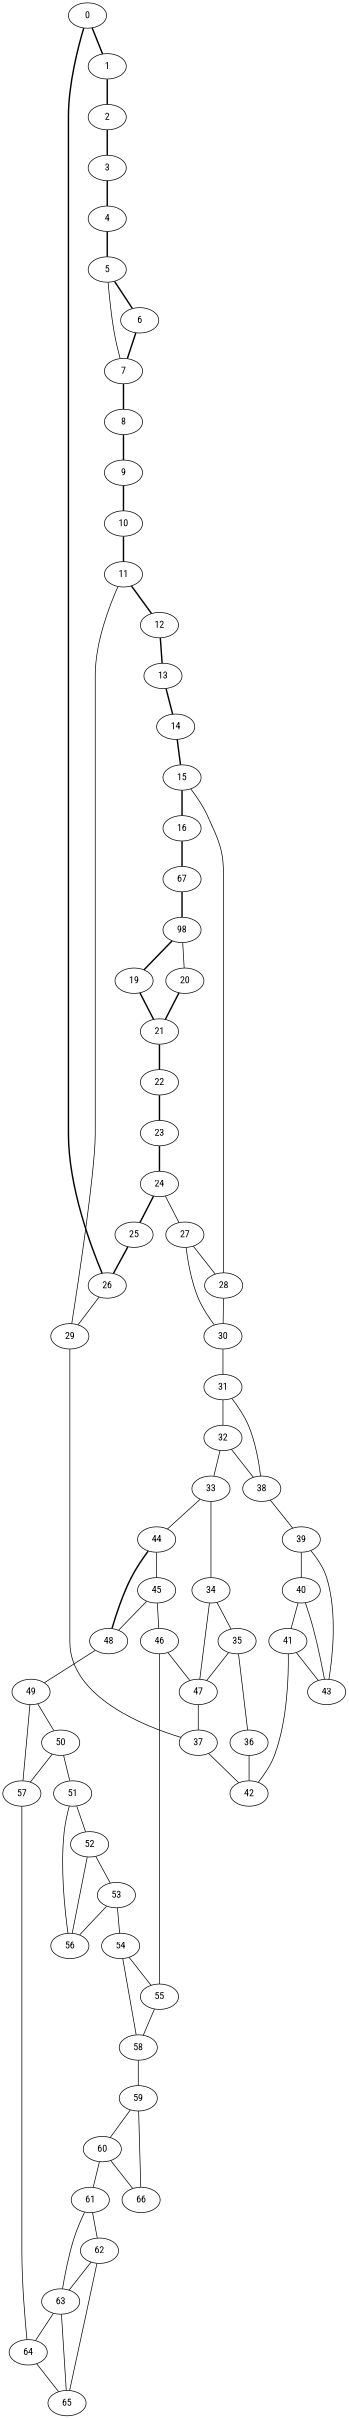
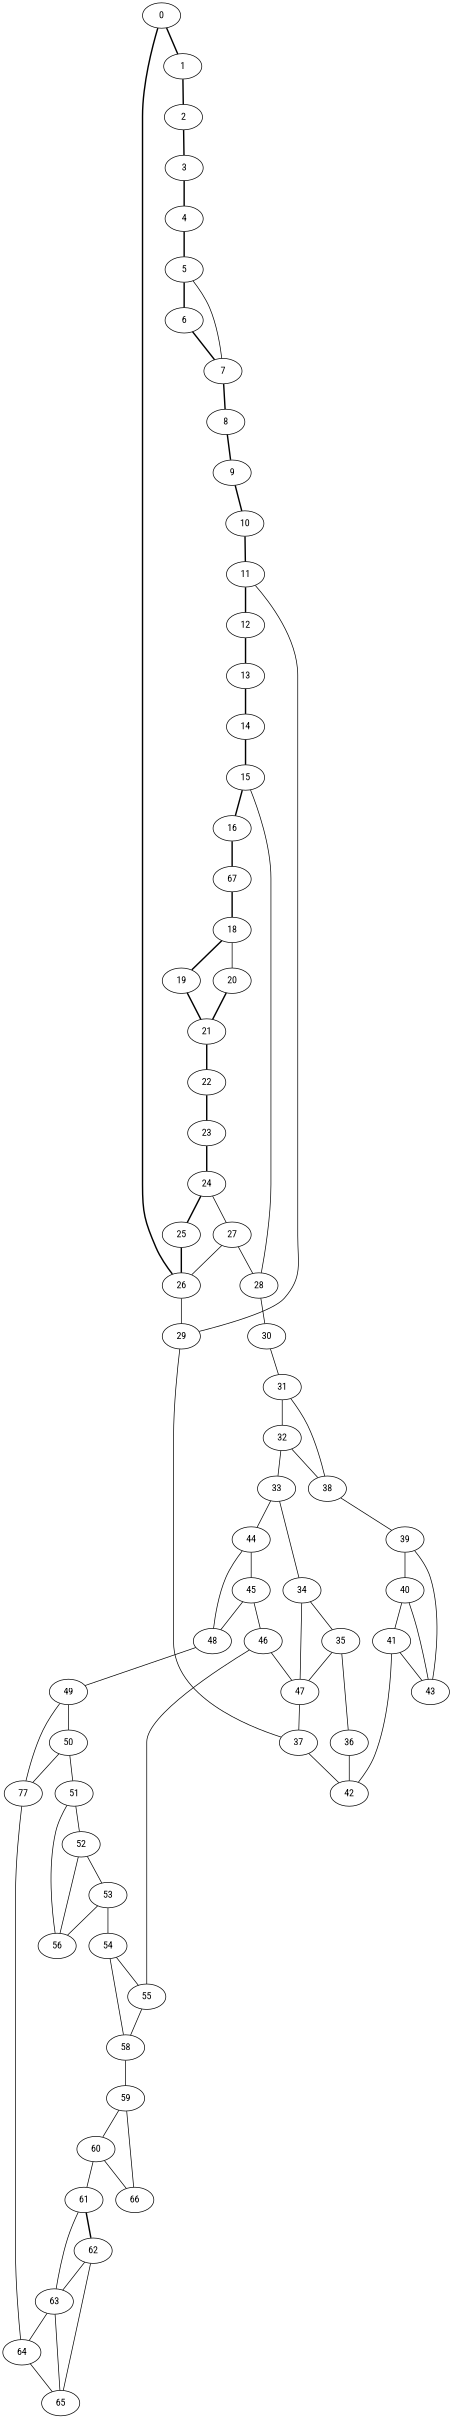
node "98": label "98" -> "18"
edge "27" -- "30": now "27" -- "26"
edge "44" -- "48": style bold -> solid
node "57": label "57" -> "77"
edge "61" -- "62": style solid -> bold
